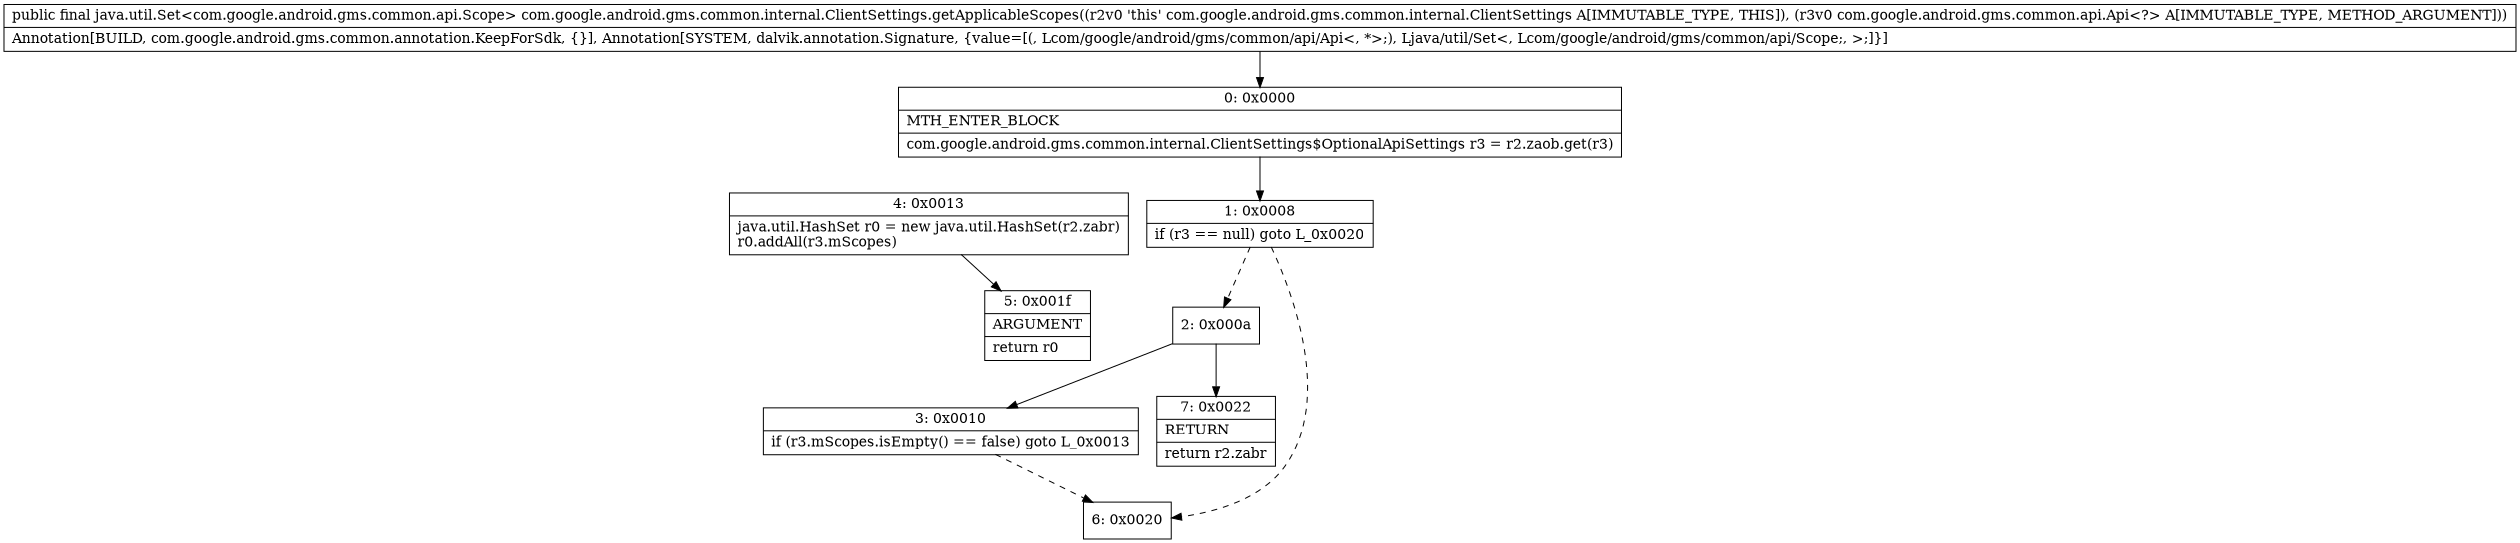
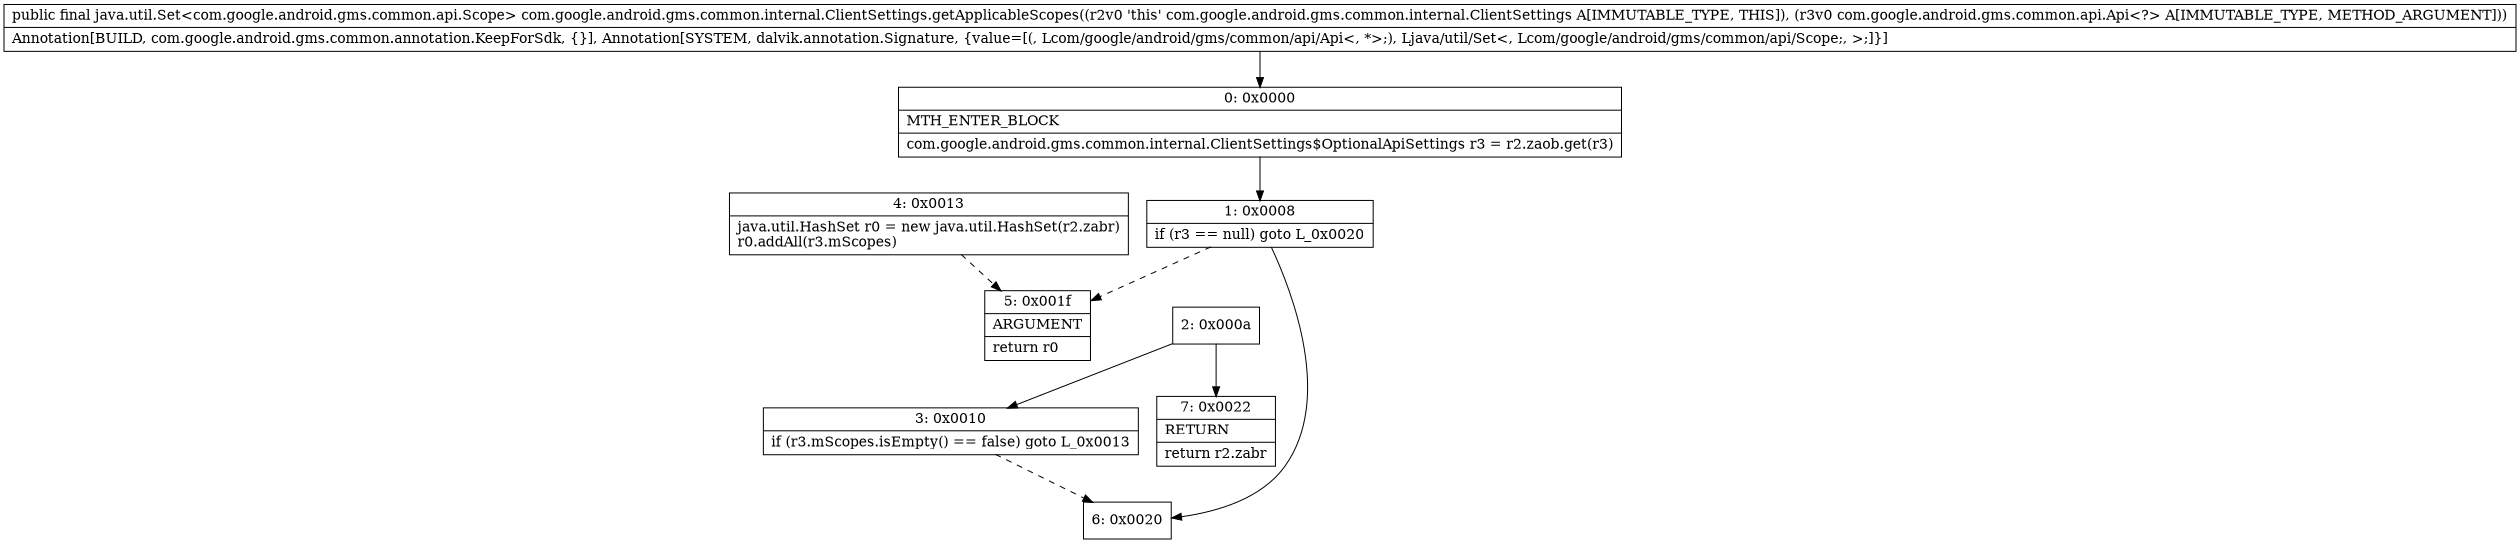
edge "4: 0x0013" -> "5: 0x001f": style solid -> dashed
edge "1: 0x0008" -> "2: 0x000a": now "1: 0x0008" -> "5: 0x001f"
edge "1: 0x0008" -> "6: 0x0020": style dashed -> solid
